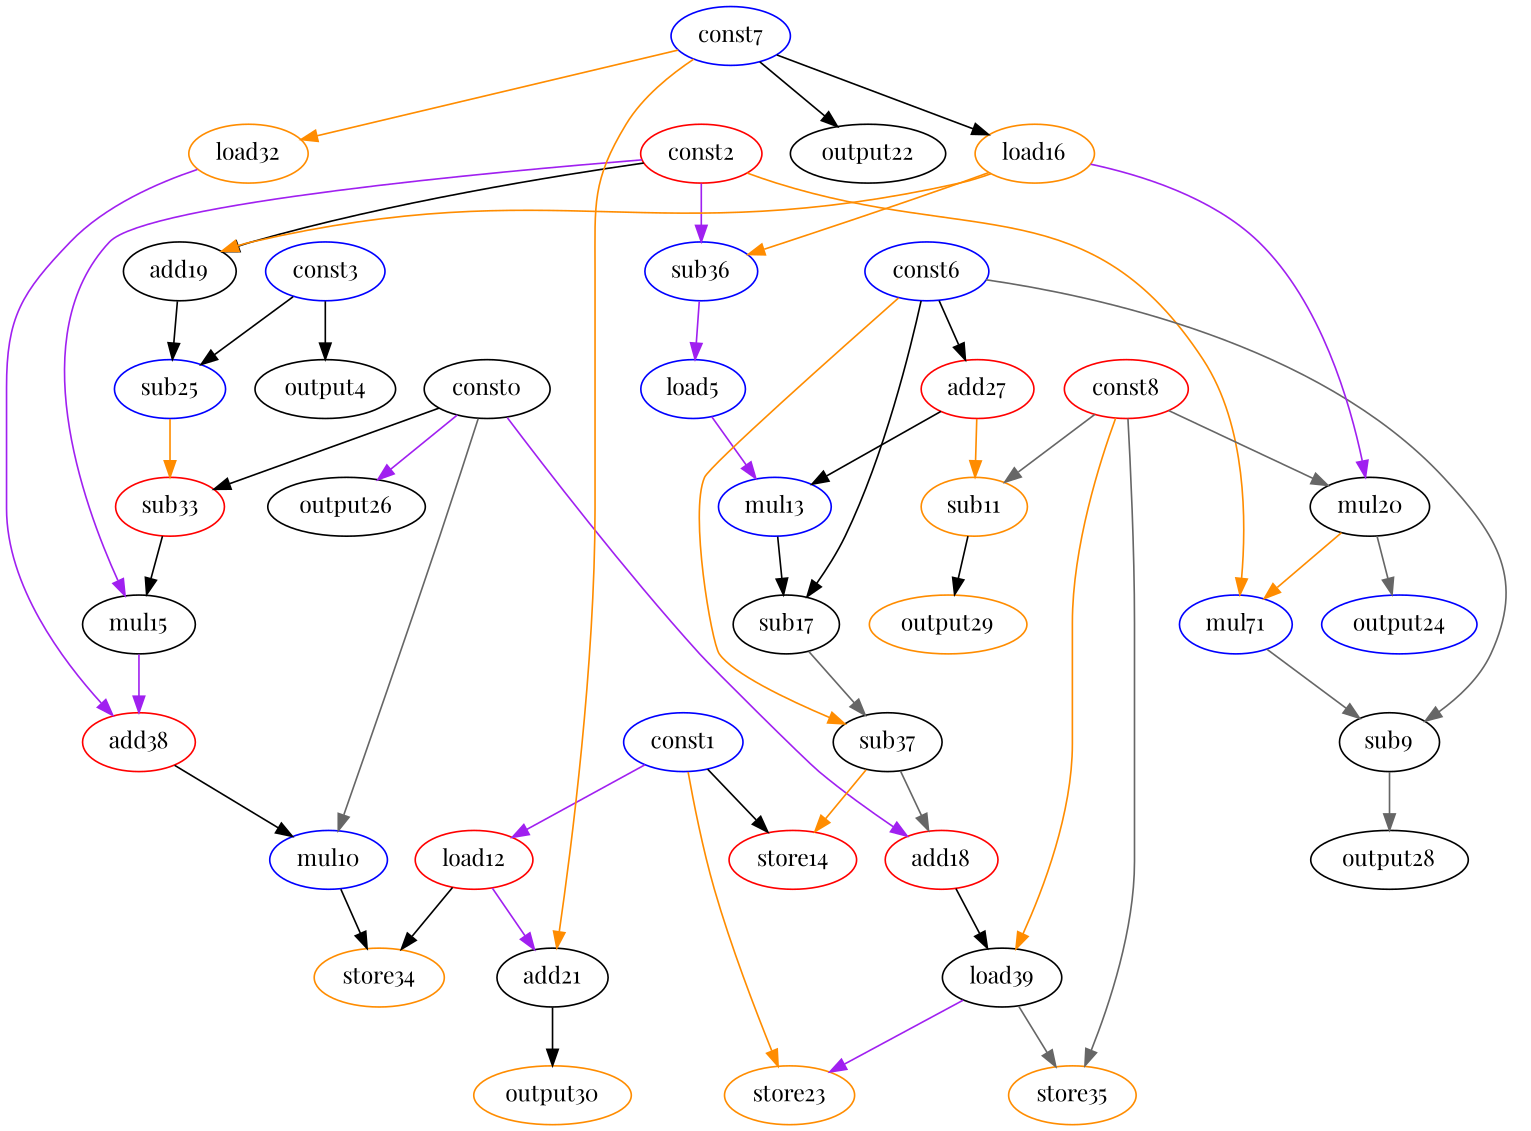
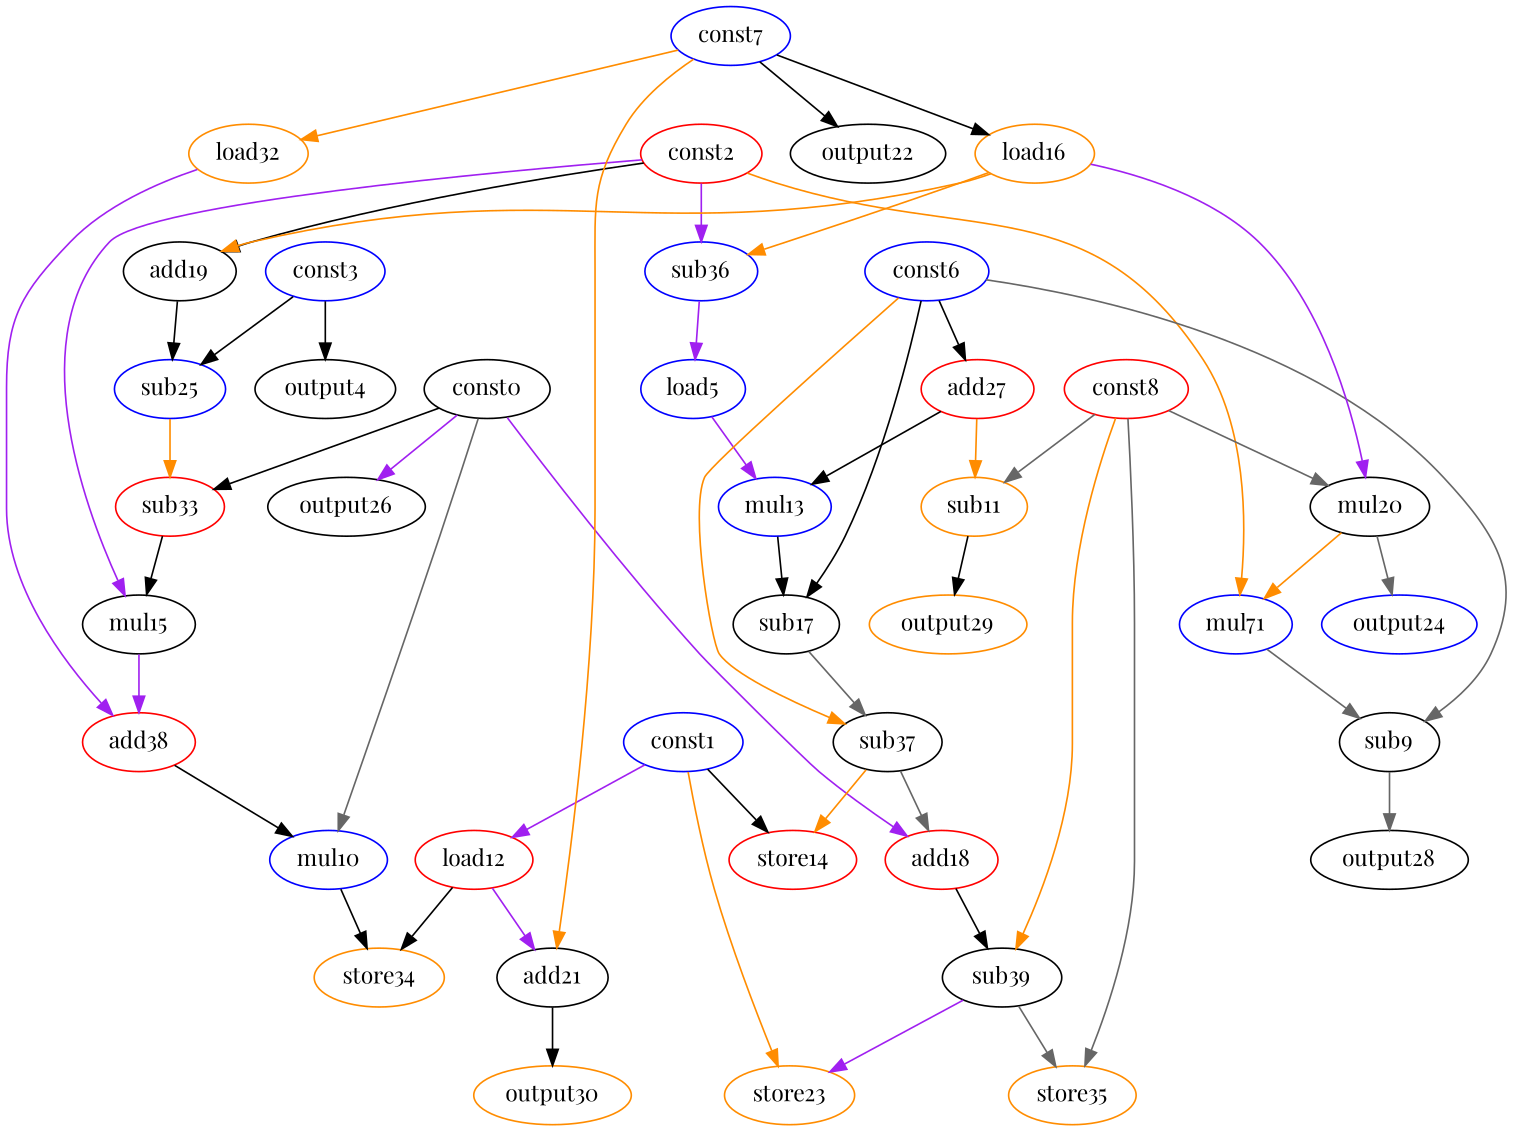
node "load39": label "load39" -> "sub39"
